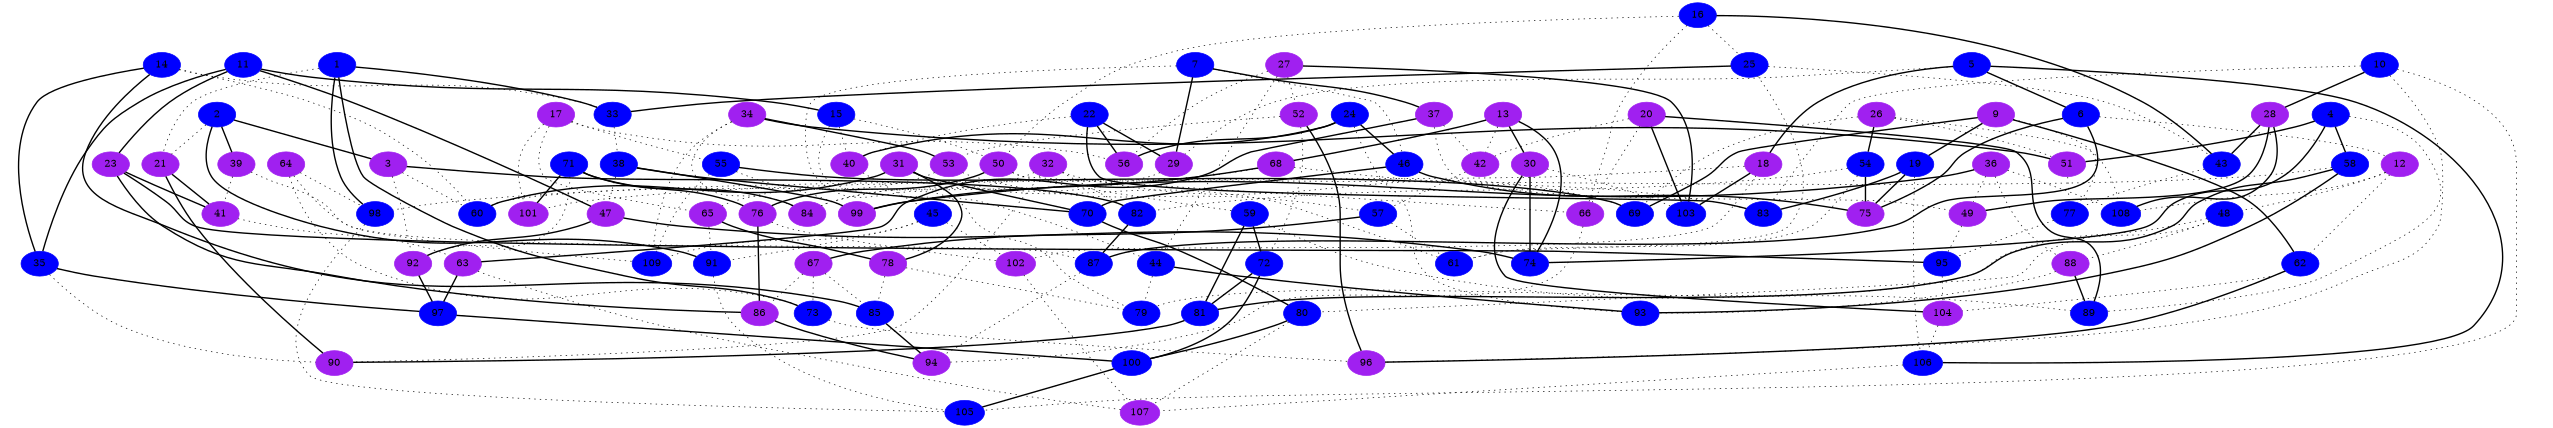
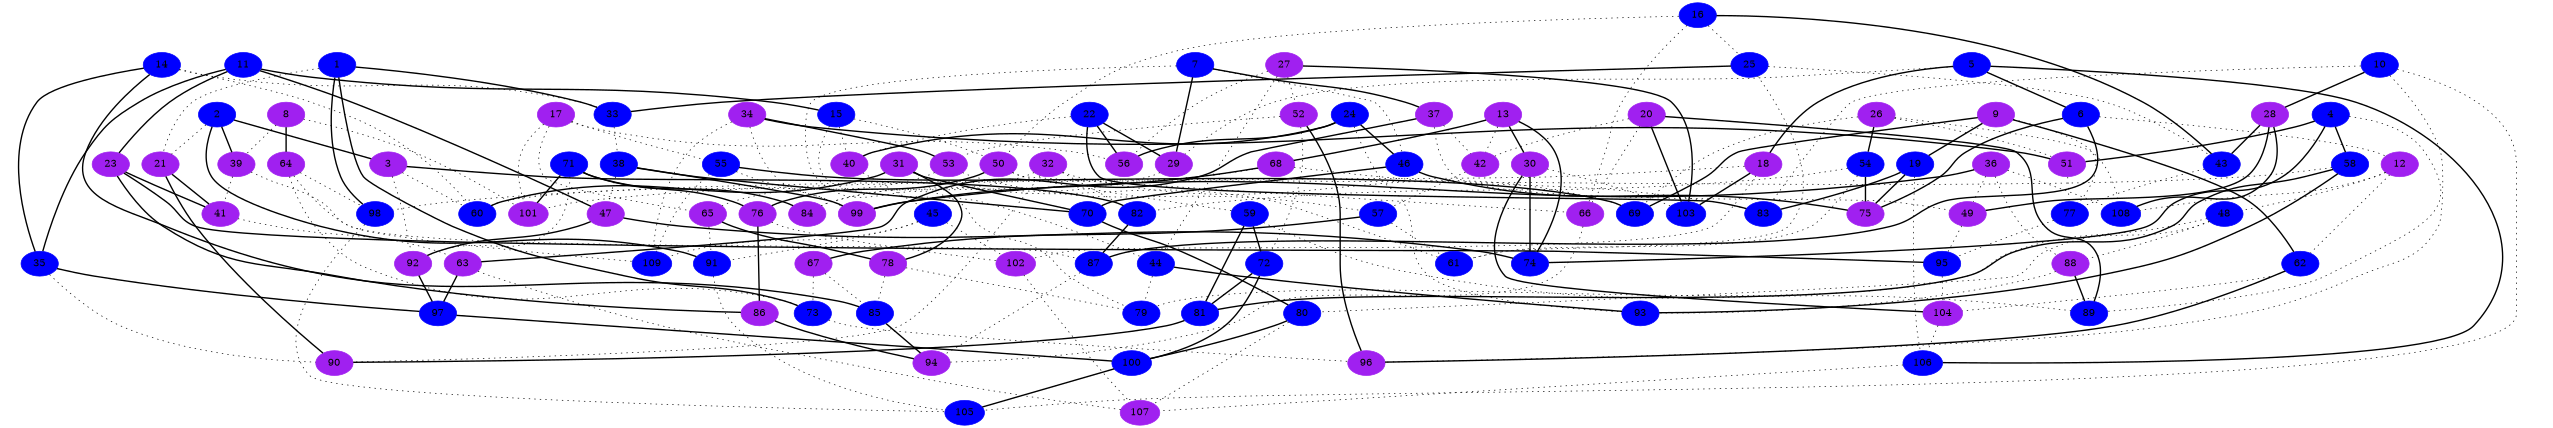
node "8": added
edge "34" -- "84": now "34" -- "99"
edge "67" -- "86": removed
